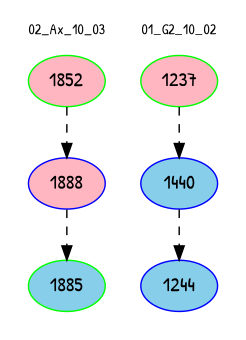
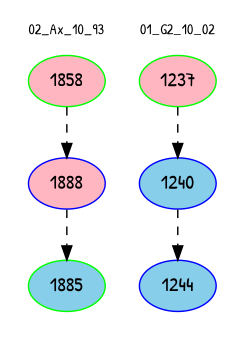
cluster "02_Ax_10_03": label "02_Ax_10_03" -> "02_Ax_10_93"
node "1852": label "1852" -> "1858"
node "1440": label "1440" -> "1240"
